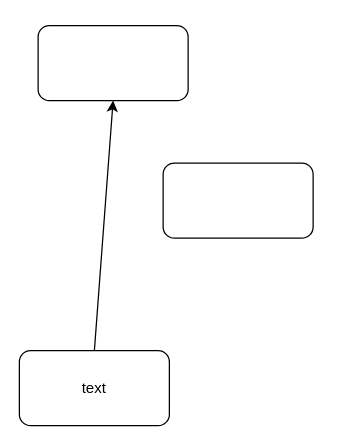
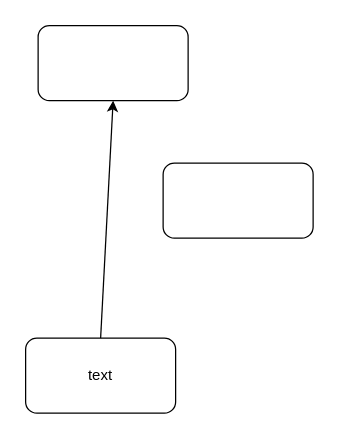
node "text": moved (94, 388) -> (101, 376)
